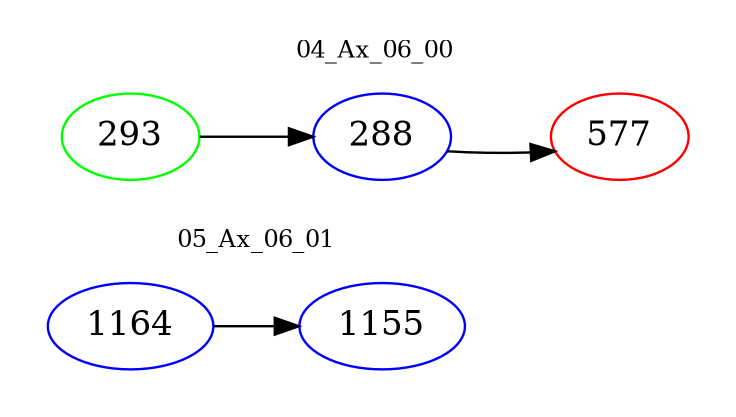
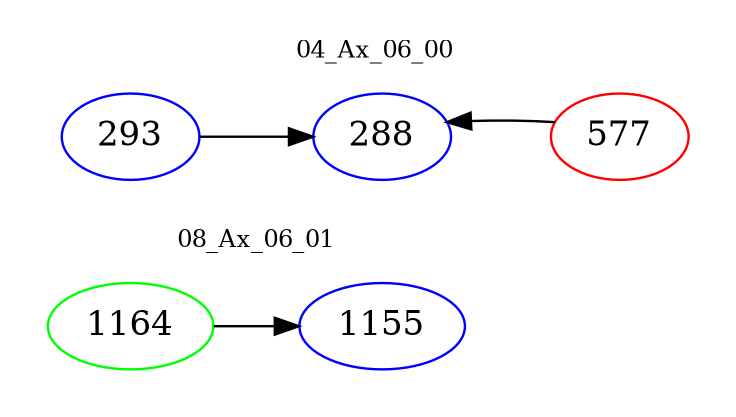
node "293": color green -> blue
edge "288" -> "577": reversed
cluster "05_Ax_06_01": label "05_Ax_06_01" -> "08_Ax_06_01"
node "1164": color blue -> green
